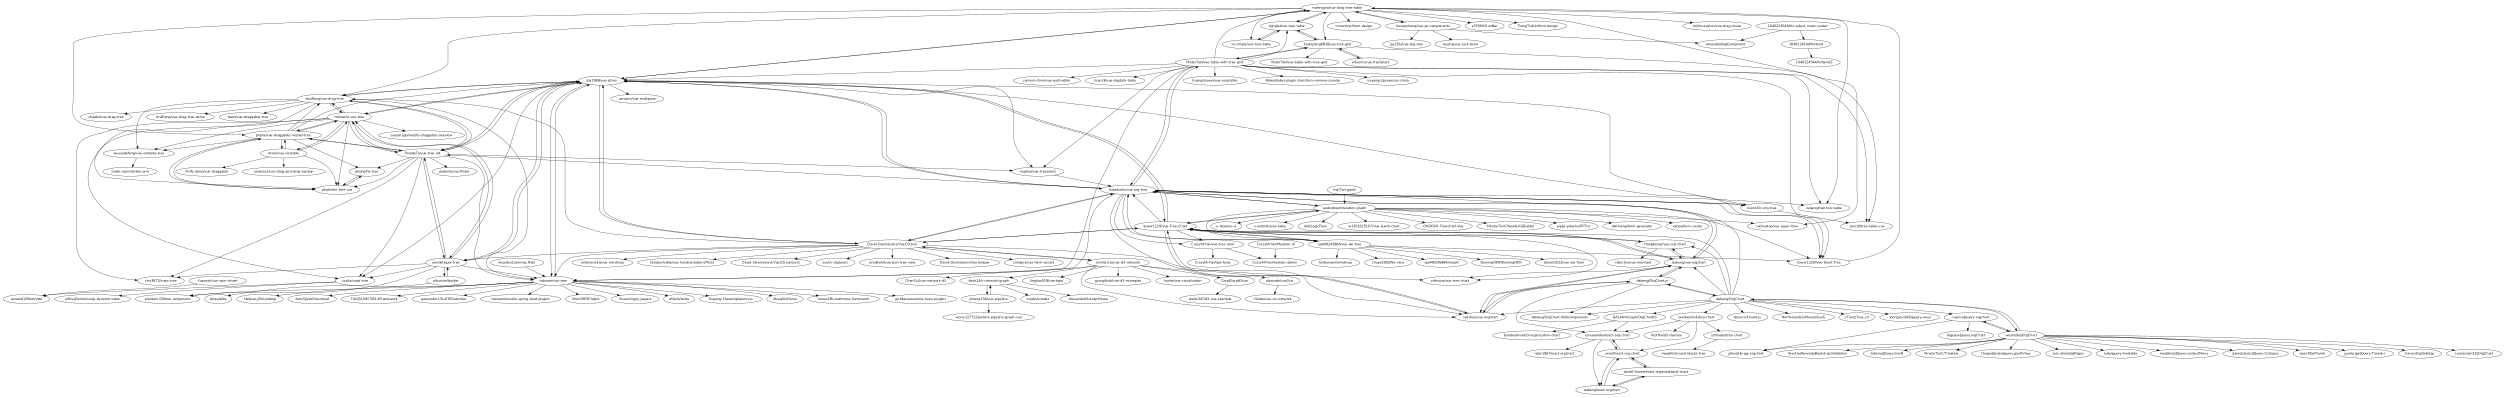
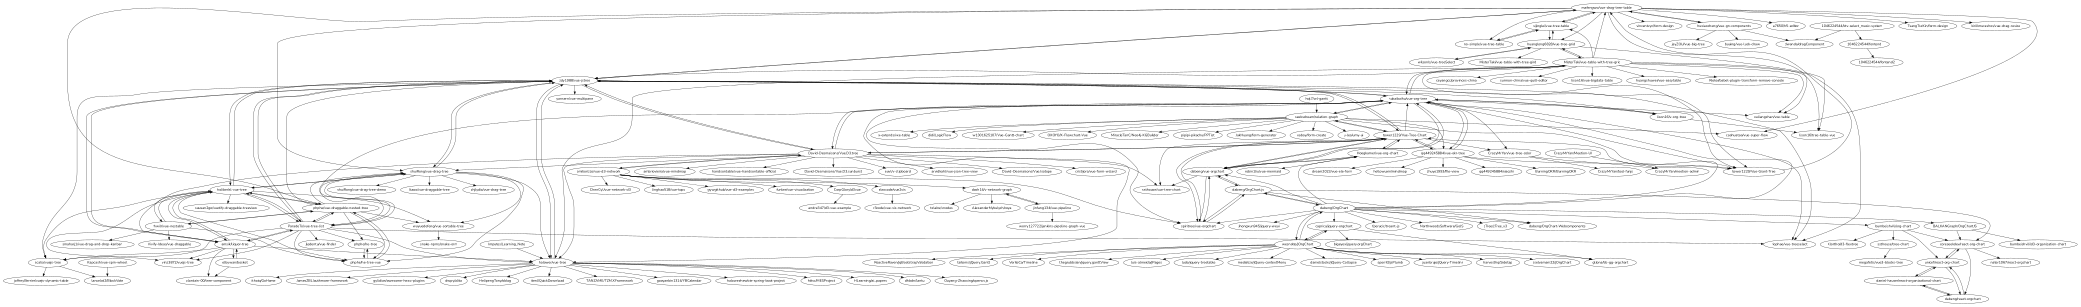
edge "riophae/vue-treeselect" -> "hukaibaihu/vue-org-tree": reversed
node "MiracleTanC/Timeline": label "MiracleTanC/Timeline" -> "VeriteCo/Timeline"
